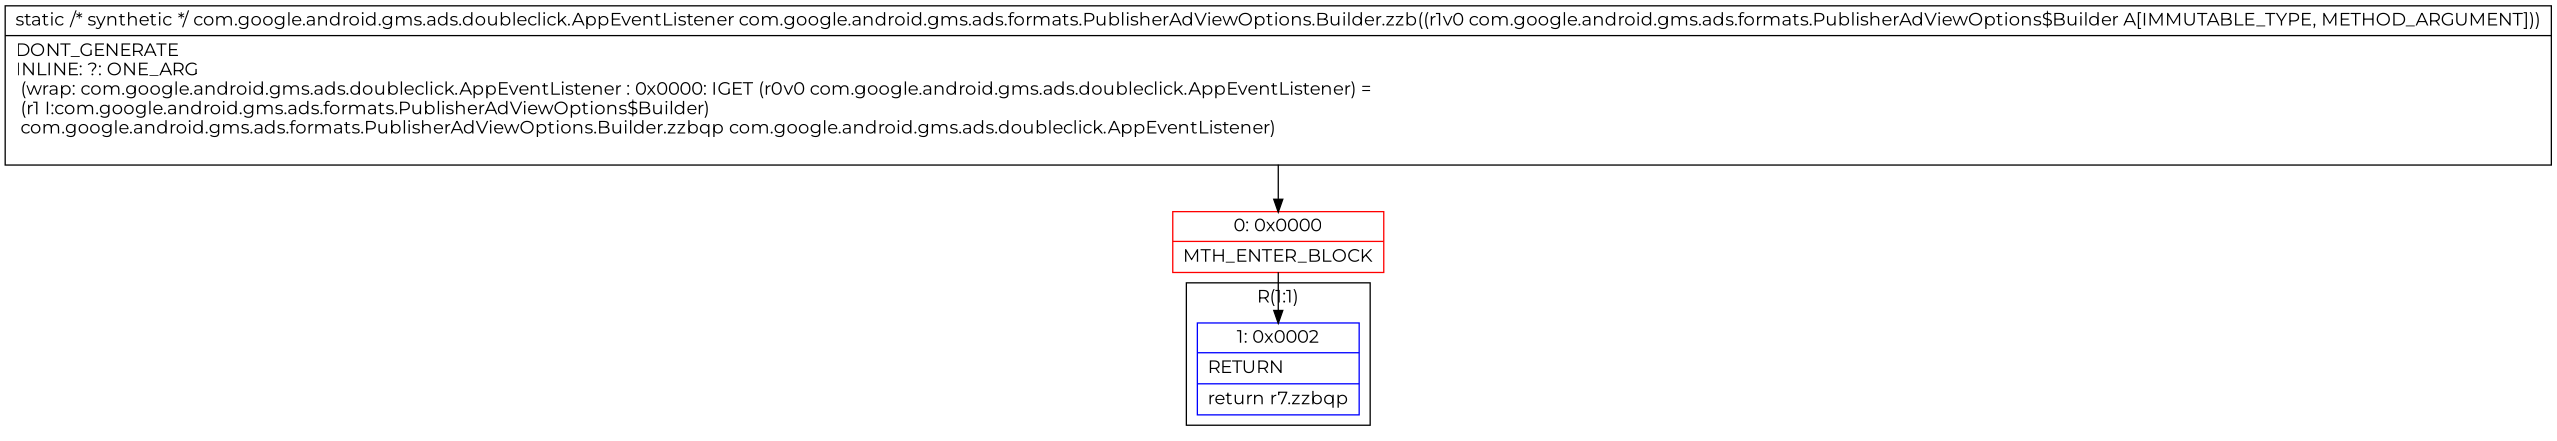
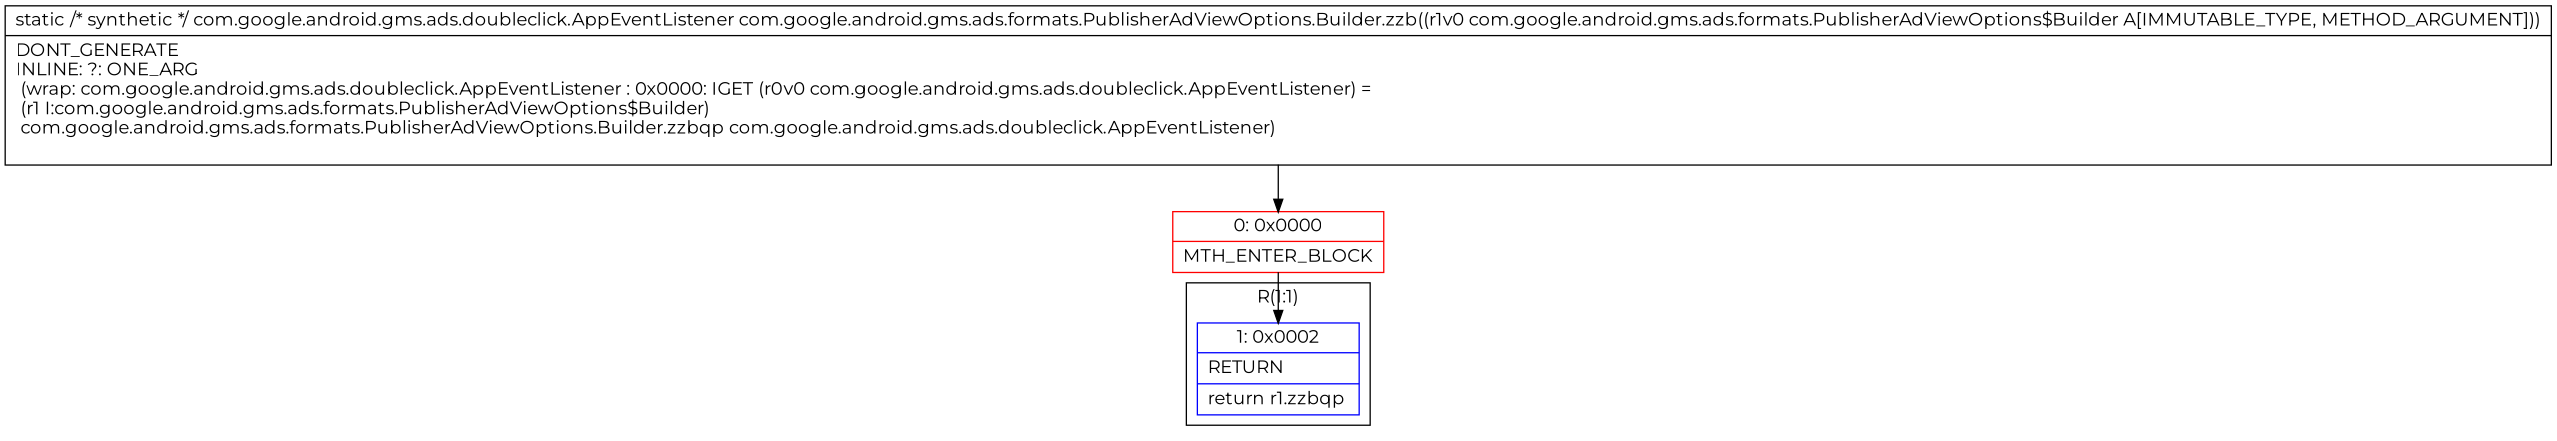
node "1: 0x0002": text "return r7.zzbqp" -> "return r1.zzbqp"
